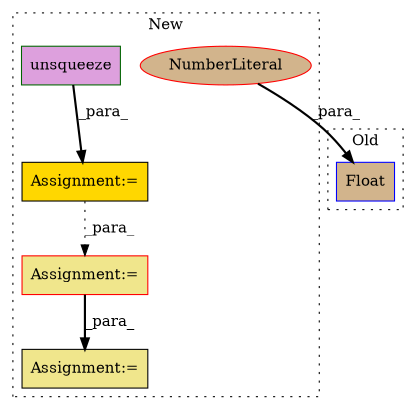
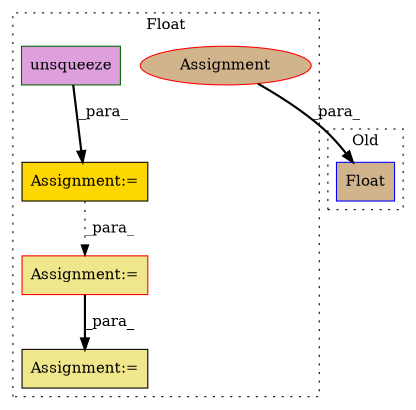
cluster "New": label "New" -> "Float"
node "NumberLiteral": label "NumberLiteral" -> "Assignment"
